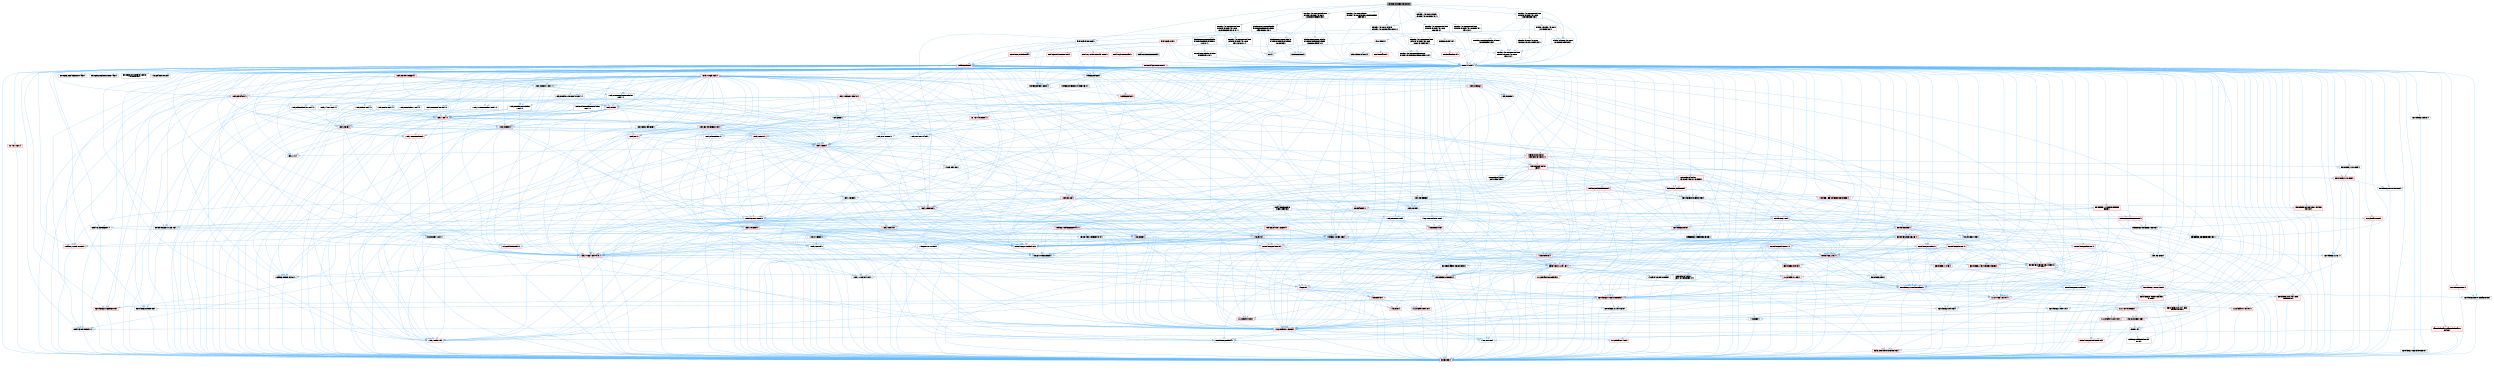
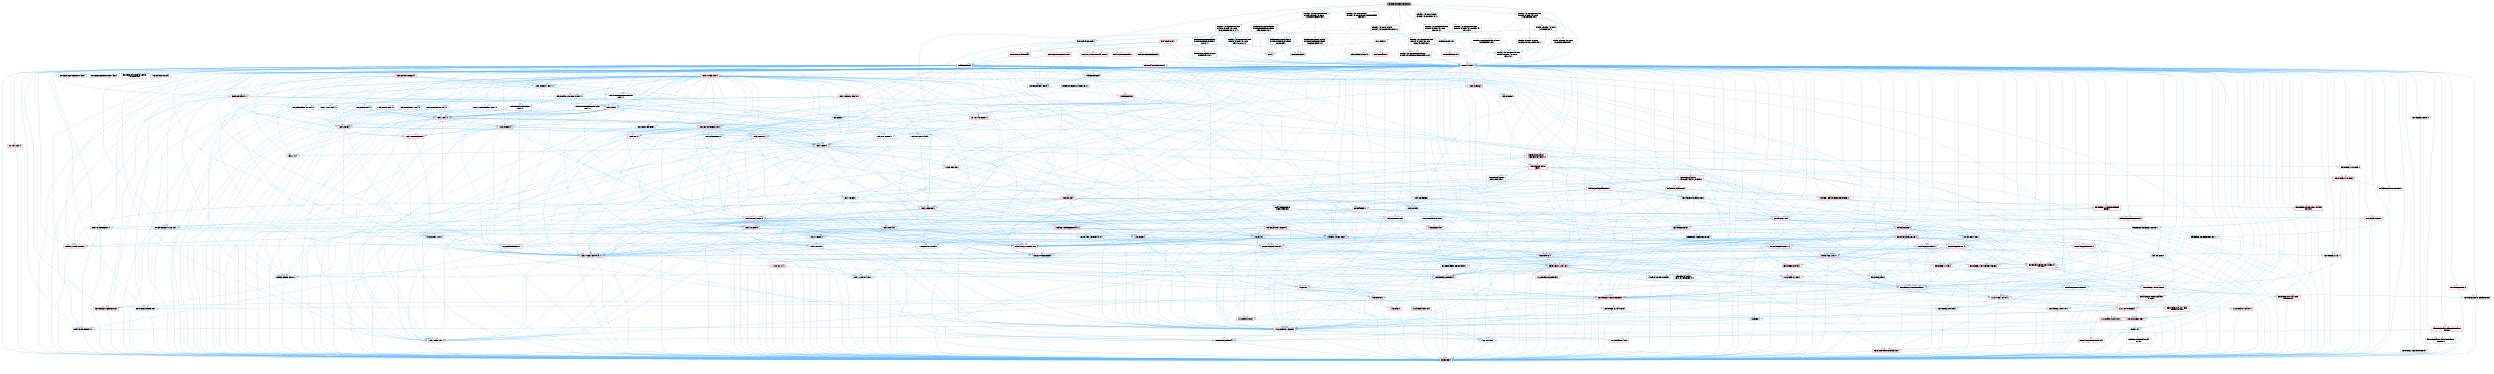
node "Math/Transform.h": label "Math/Transform.h" -> "Base/Transform.h"
node "Misc/NotNull.h": added
node "GenericPlatform/GenericPlatform Stricmp.h": added
